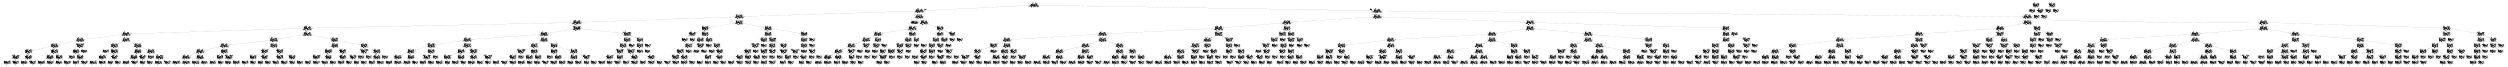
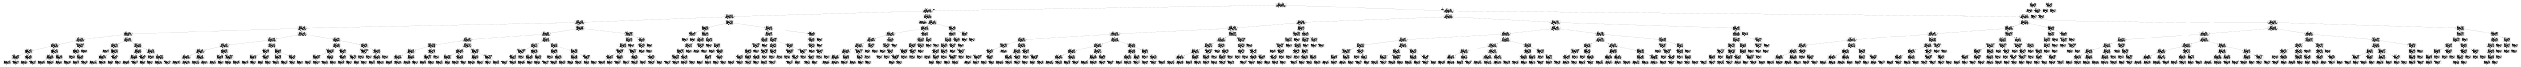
node "entropy = 0.0 samples = 15 value = [0, 15]": added
